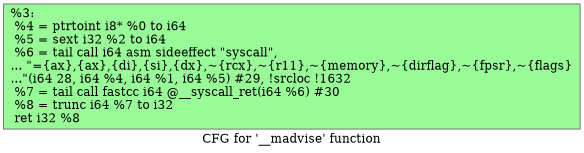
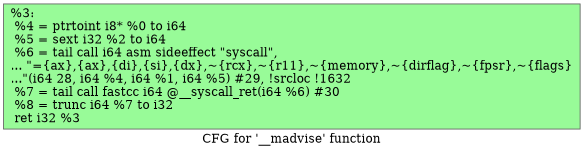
node "%3:": text "ret i32 %8" -> "ret i32 %3"
